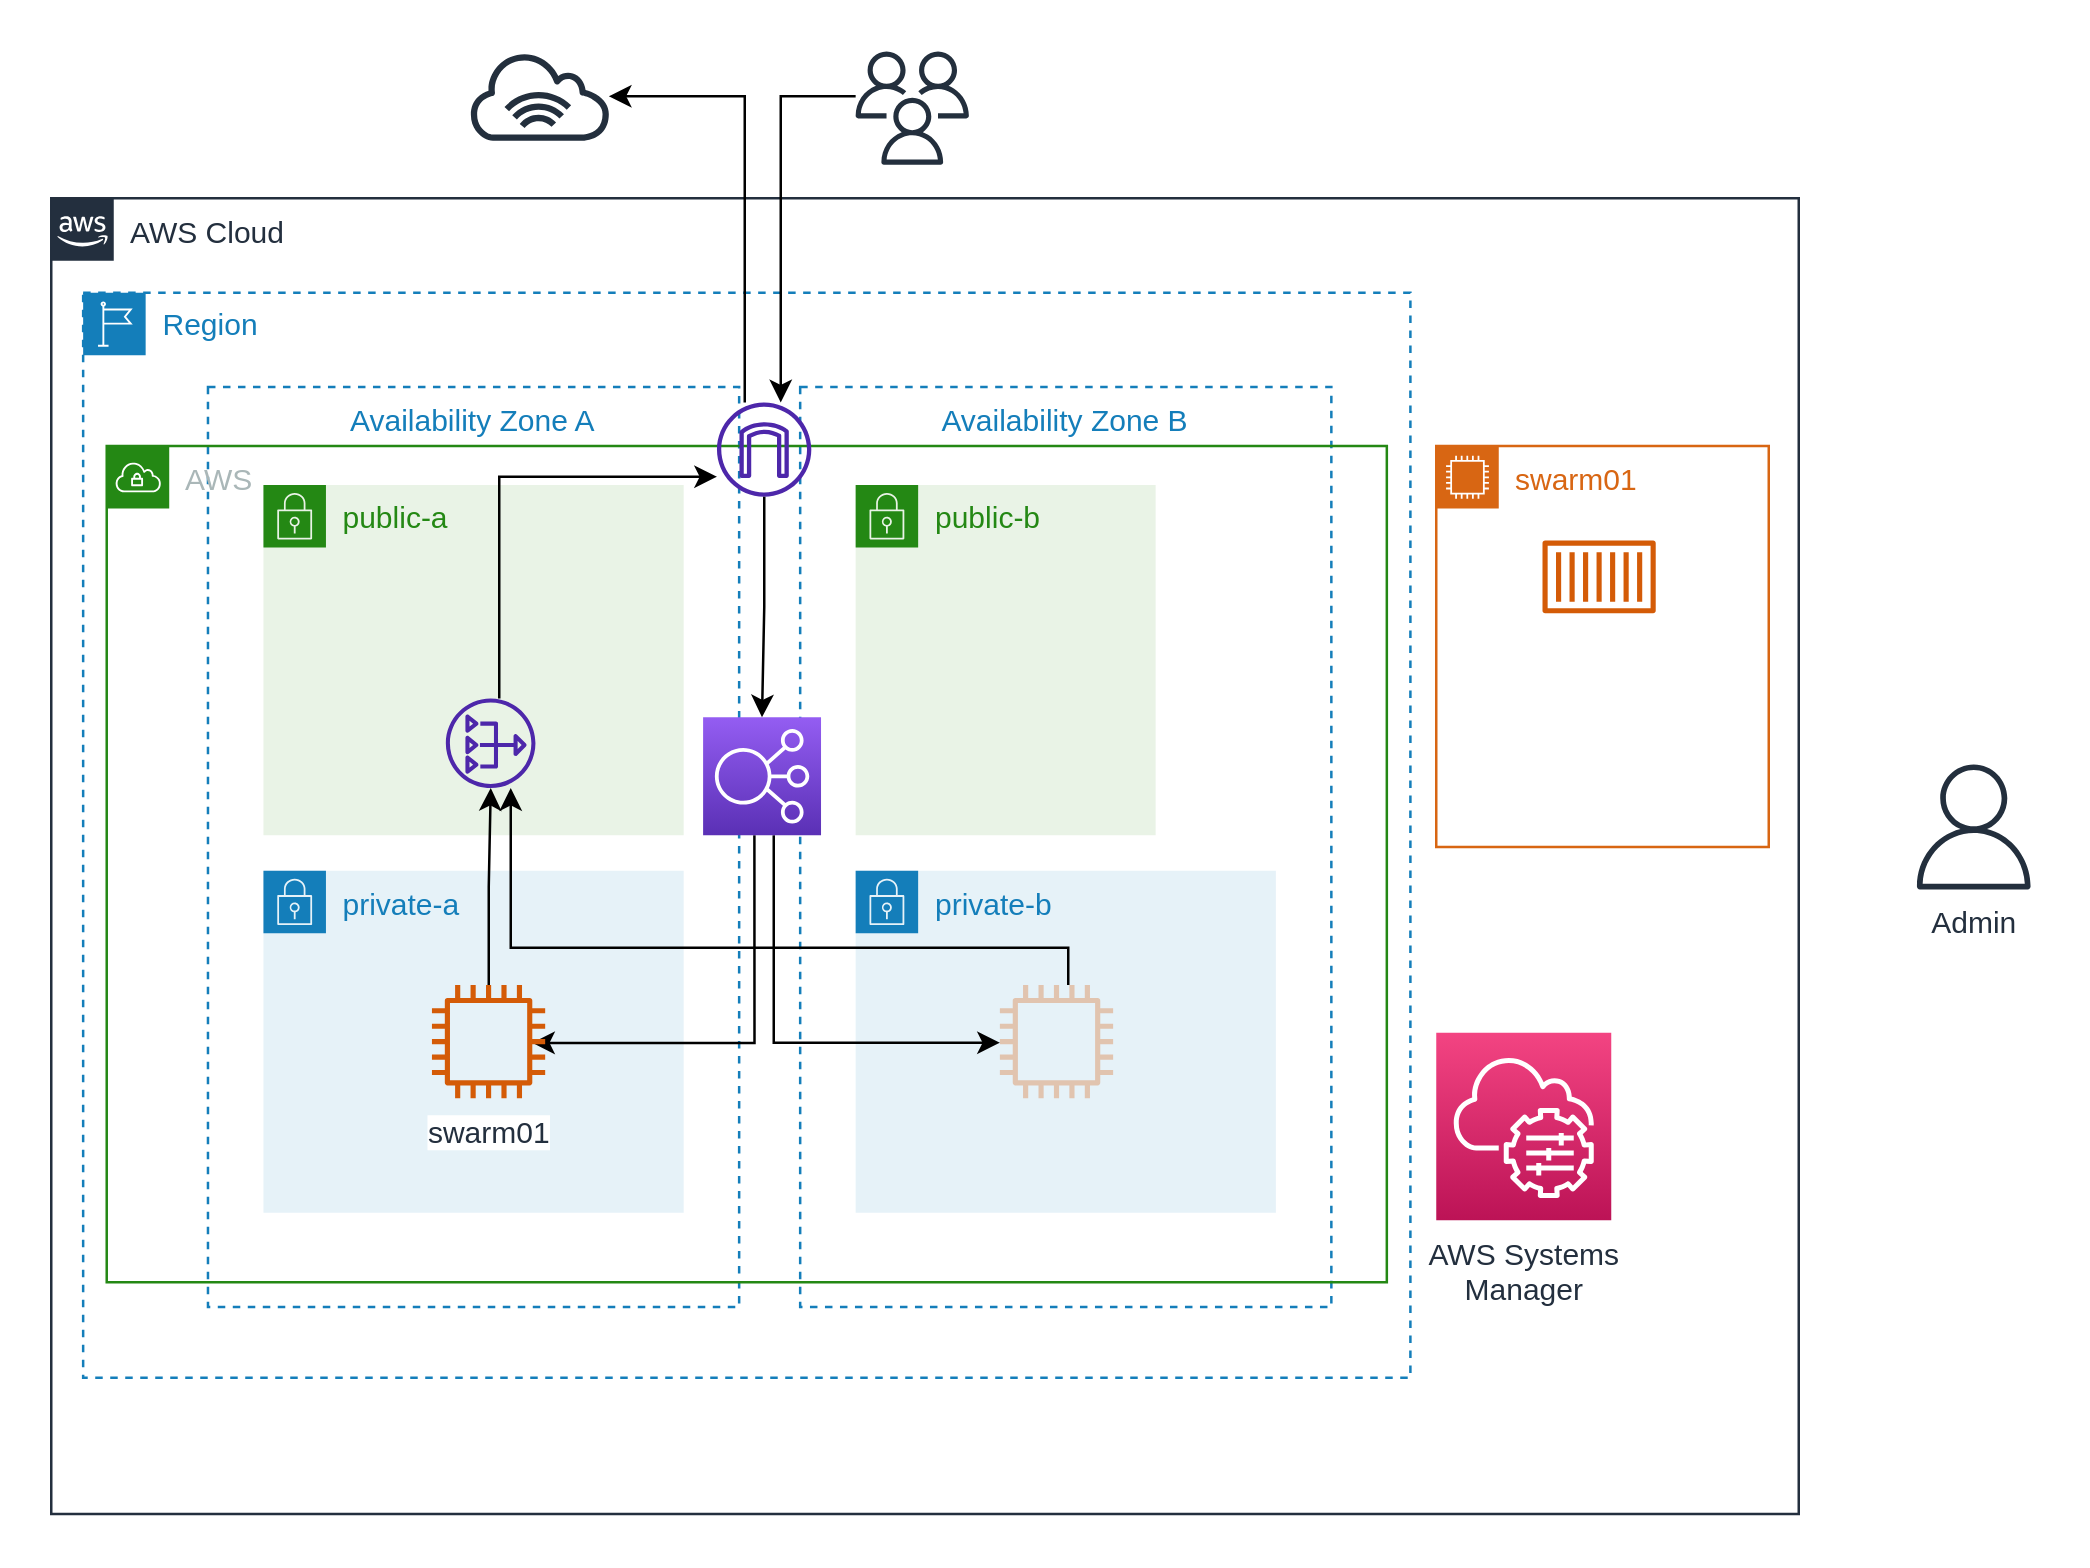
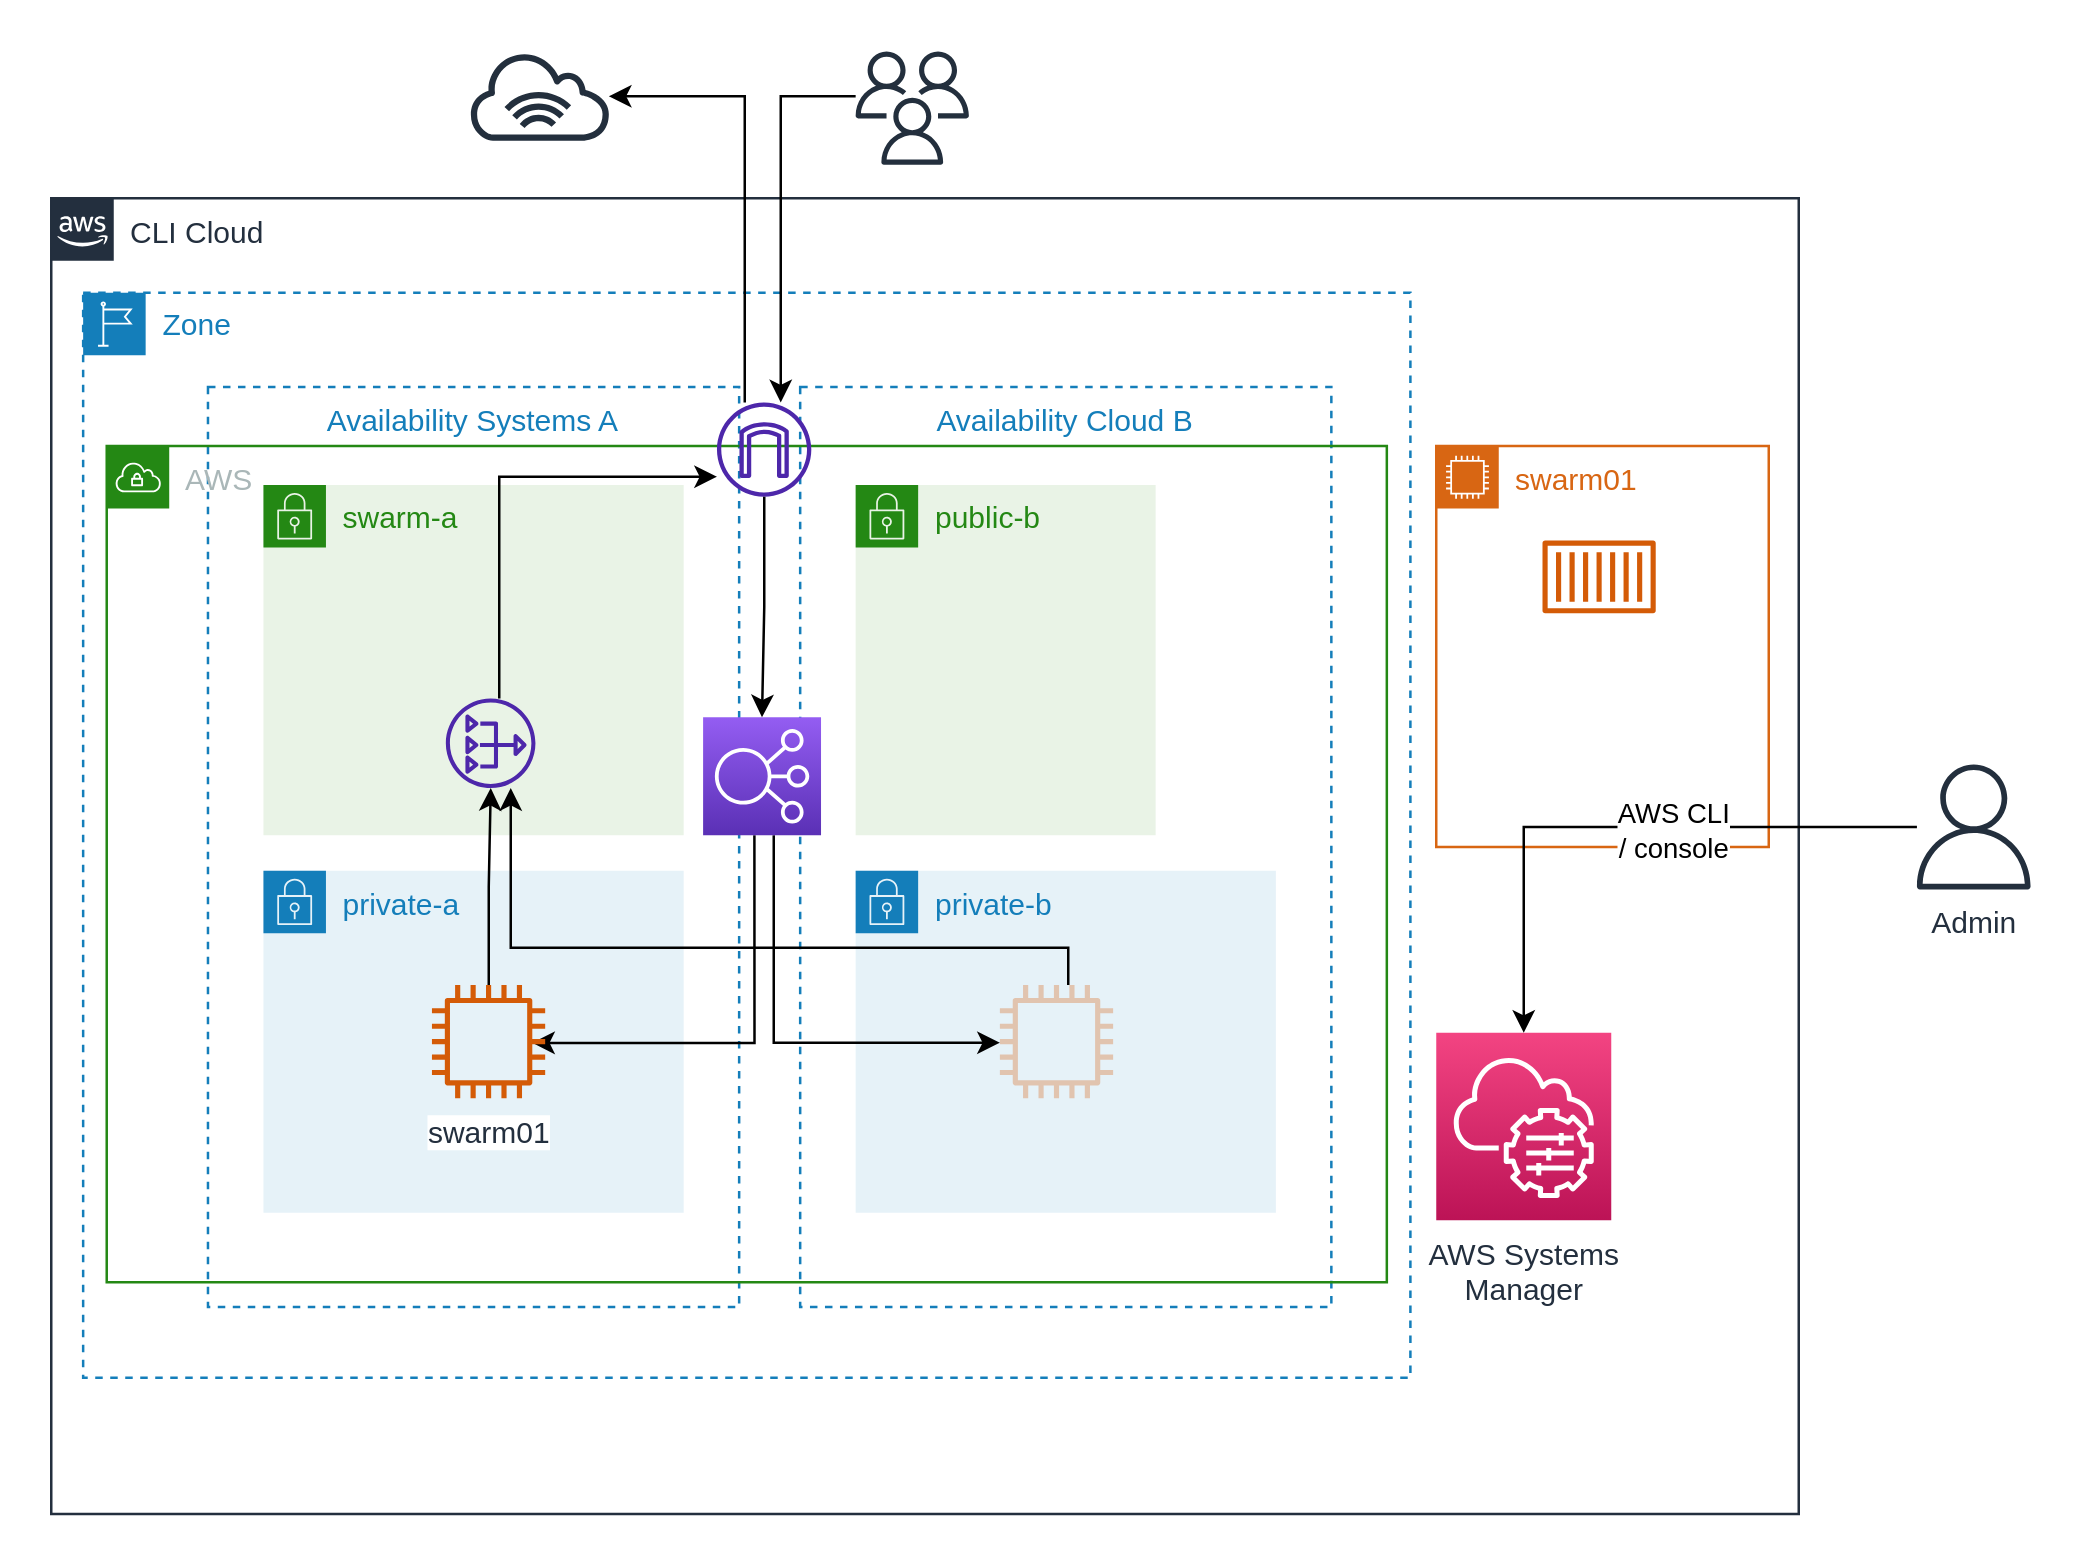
node "AWS Cloud": label "AWS Cloud" -> "CLI Cloud"
node "Region": label "Region" -> "Zone"
node "Availability Zone A": label "Availability Zone A" -> "Availability Systems A"
node "Availability Zone B": label "Availability Zone B" -> "Availability Cloud B"
node "public-a": label "public-a" -> "swarm-a"
edge "Admin" -> "AWS Systems Manager": added, label "AWS CLI / console"
